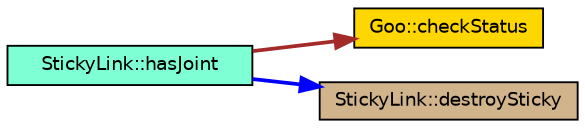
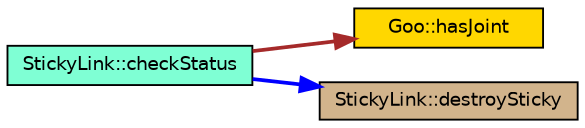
node "Goo::checkStatus": label "Goo::checkStatus" -> "Goo::hasJoint"
node "StickyLink::hasJoint": label "StickyLink::hasJoint" -> "StickyLink::checkStatus"
